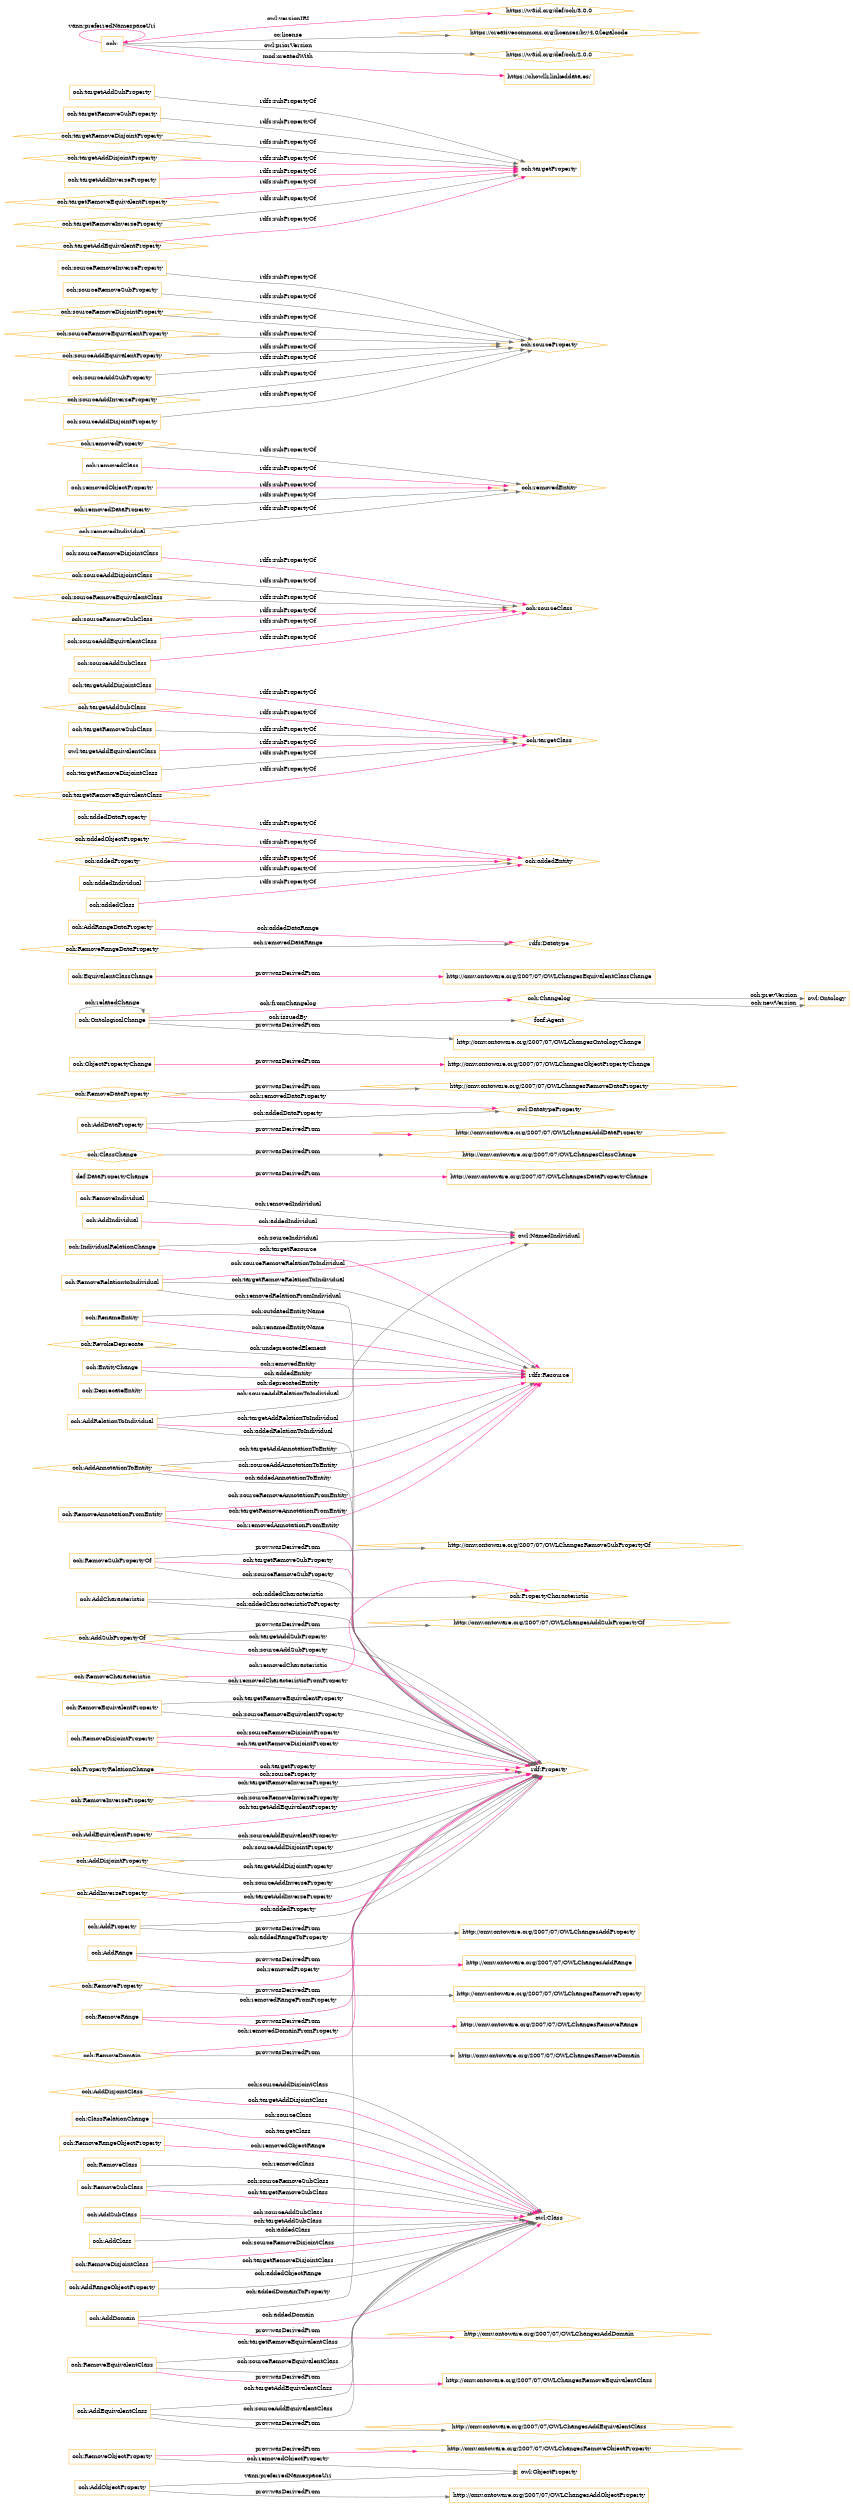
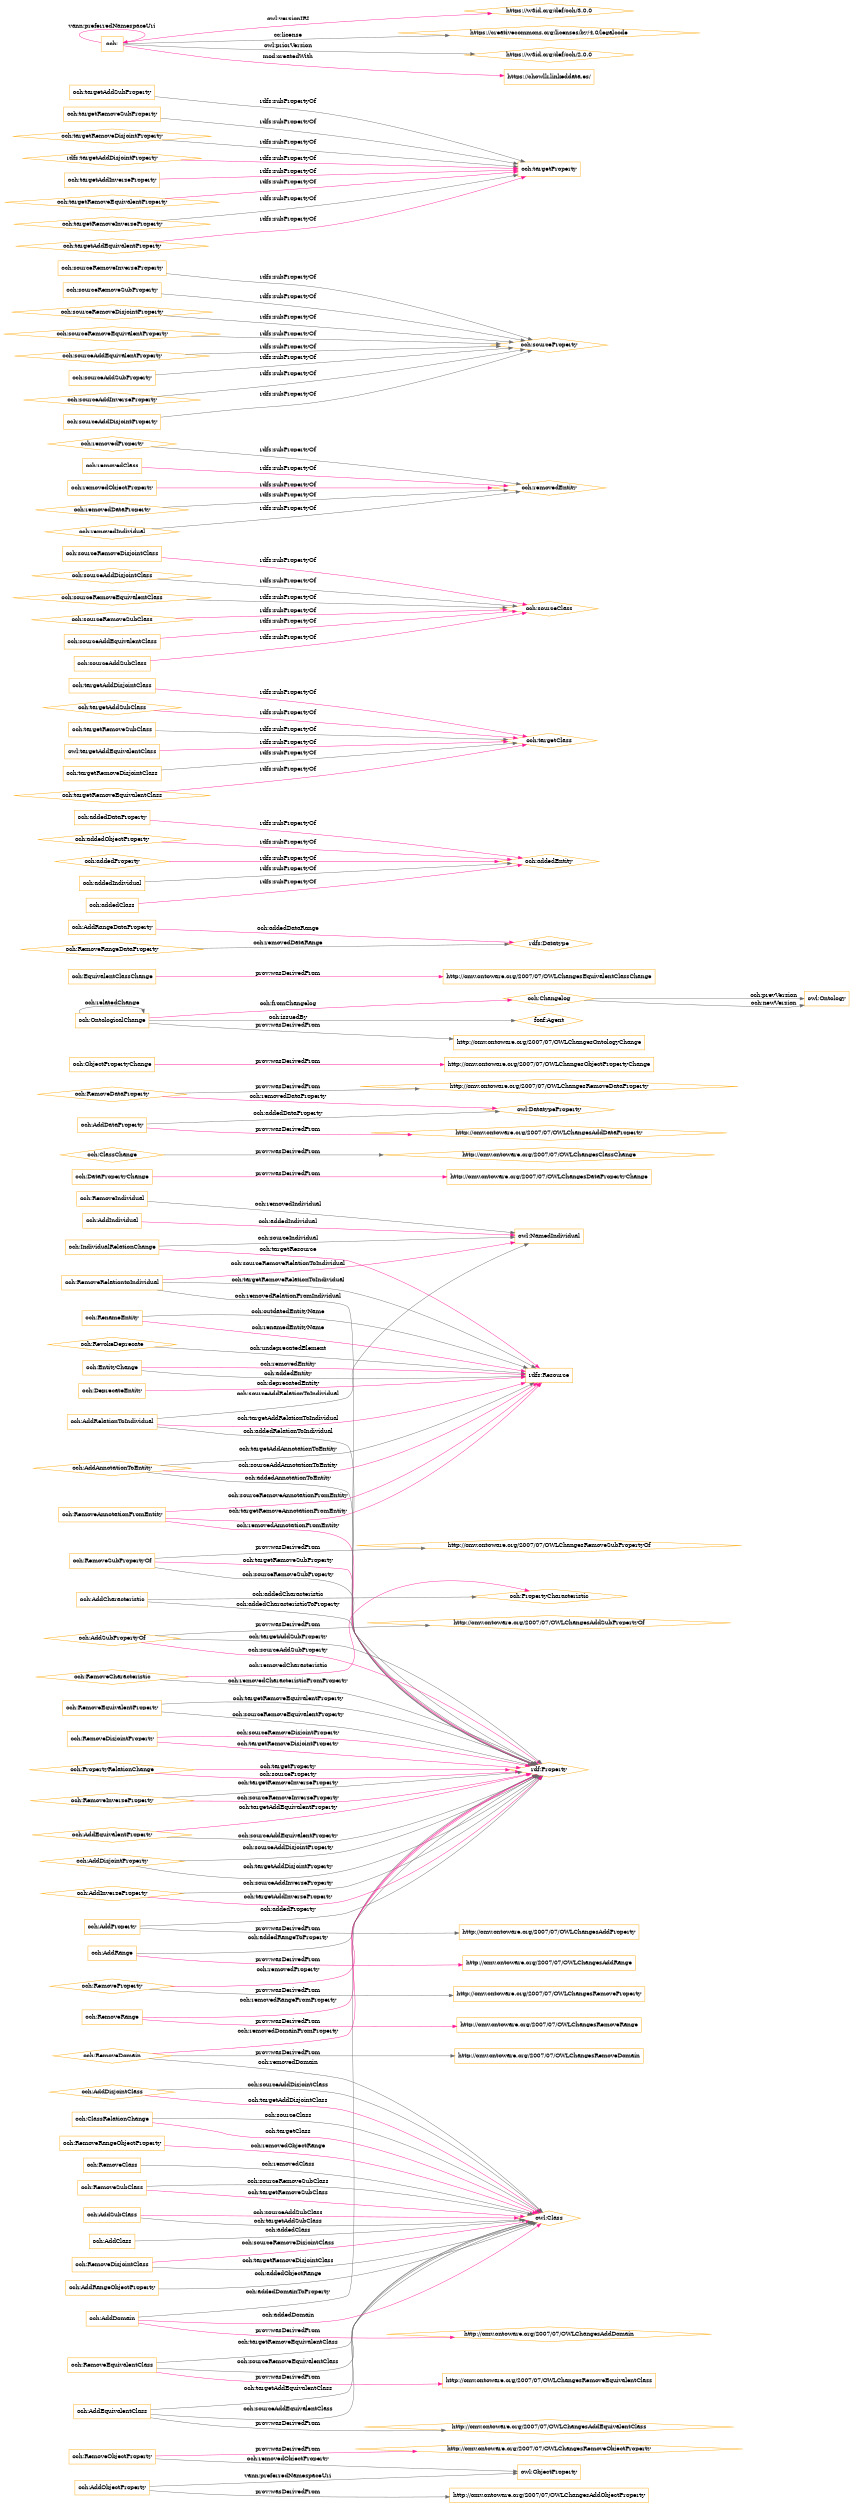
node "och:targetAddDisjointProperty": label "och:targetAddDisjointProperty" -> "rdfs:targetAddDisjointProperty"
node "def:DataPropertyChange": label "def:DataPropertyChange" -> "och:DataPropertyChange"
edge "och:RemoveDomain" -> "owl:Class": added, label "och:removedDomain"
